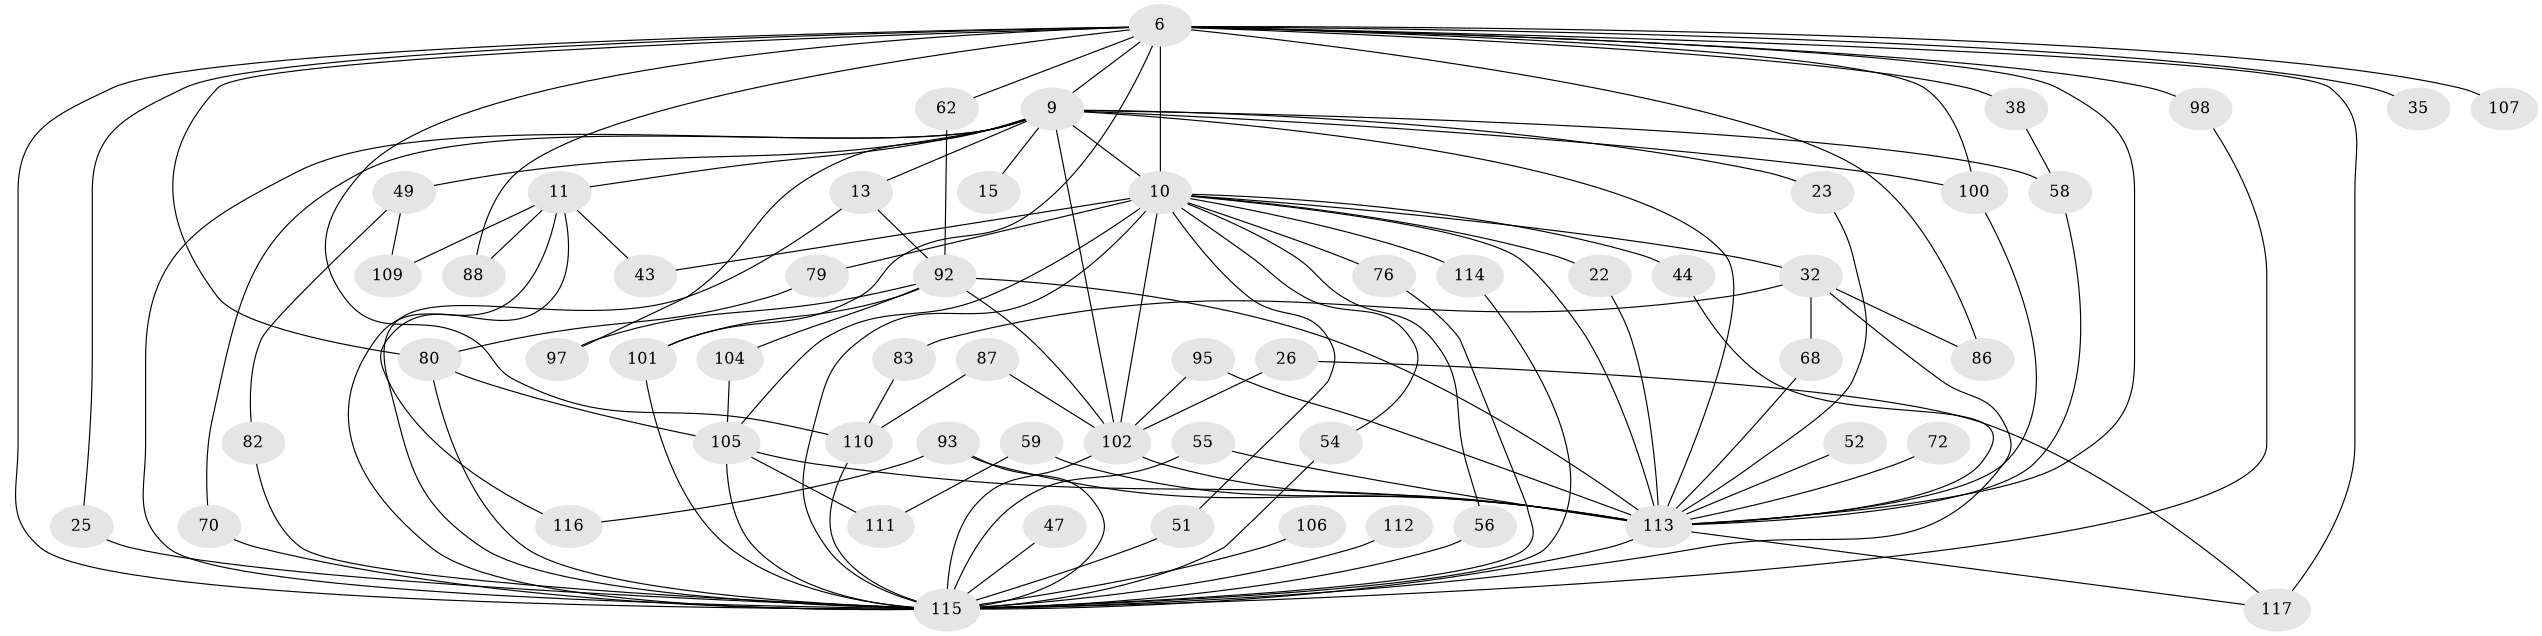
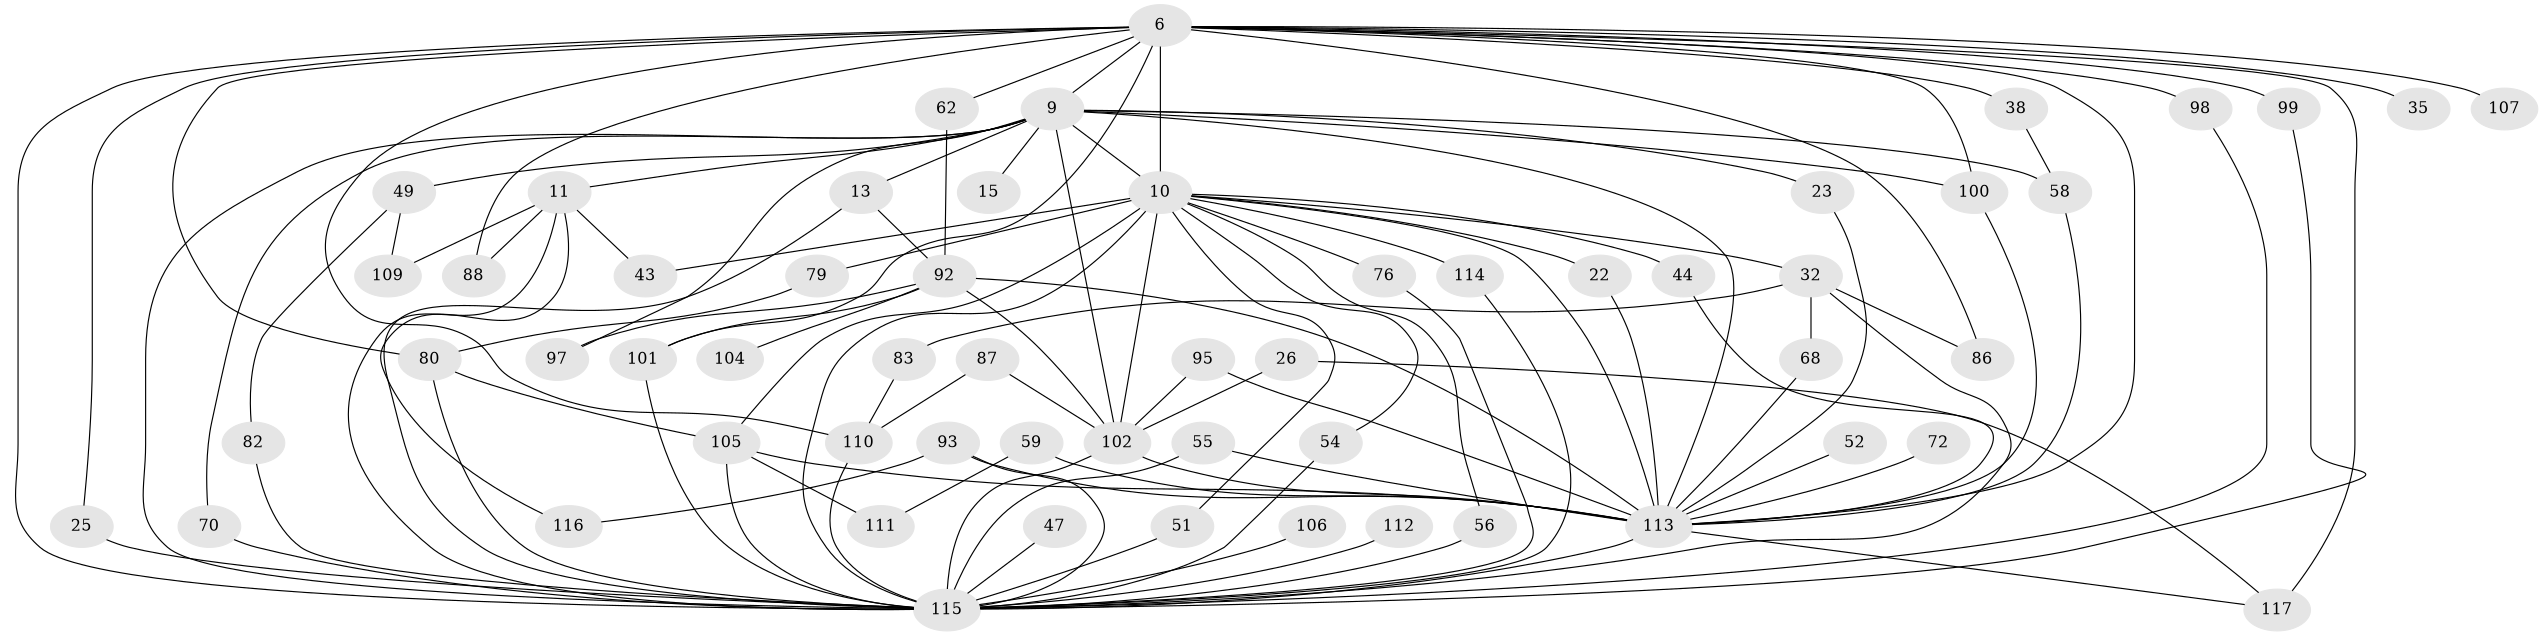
node "99": added
edge "104" -- "105": removed
